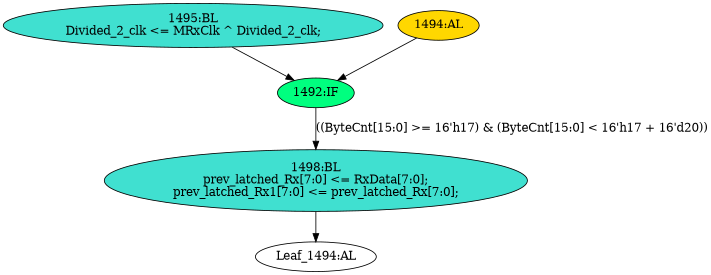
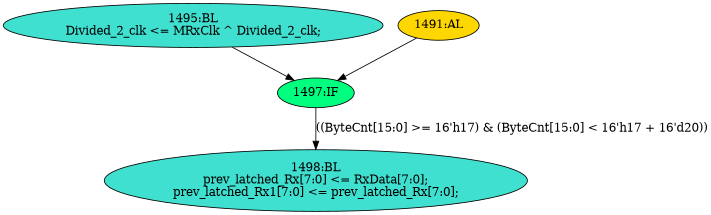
node "1494:AL": label "1494:AL" -> "1491:AL"
node "1492:IF": label "1492:IF" -> "1497:IF"
node "Leaf_1494:AL": removed
